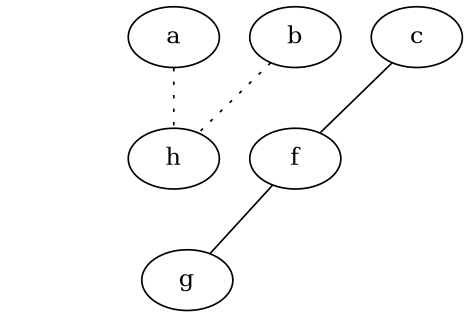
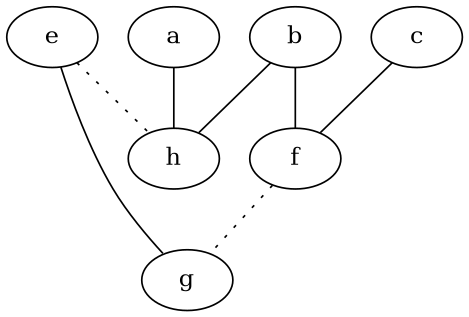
node "e": added
edge "a" -- "h": style dotted -> solid
edge "b" -- "h": style dotted -> solid
edge "b" -- "f": added
edge "f" -- "g": style solid -> dotted
